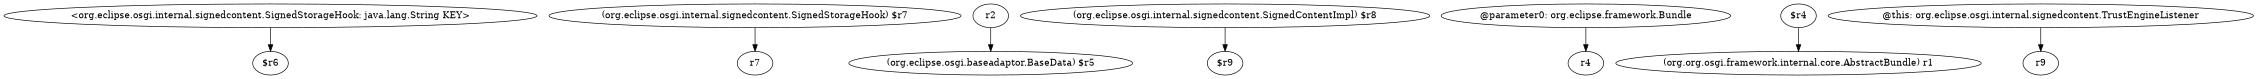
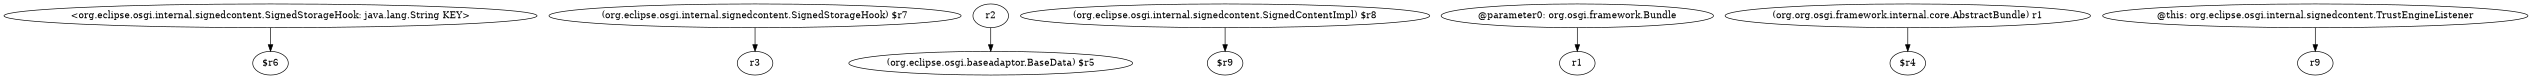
node "@parameter0: org.eclipse.framework.Bundle": label "@parameter0: org.eclipse.framework.Bundle" -> "@parameter0: org.osgi.framework.Bundle"
edge "$r4" -> "(org.org.osgi.framework.internal.core.AbstractBundle) r1": reversed
node "r7": label "r7" -> "r3"
node "r4": label "r4" -> "r1"
